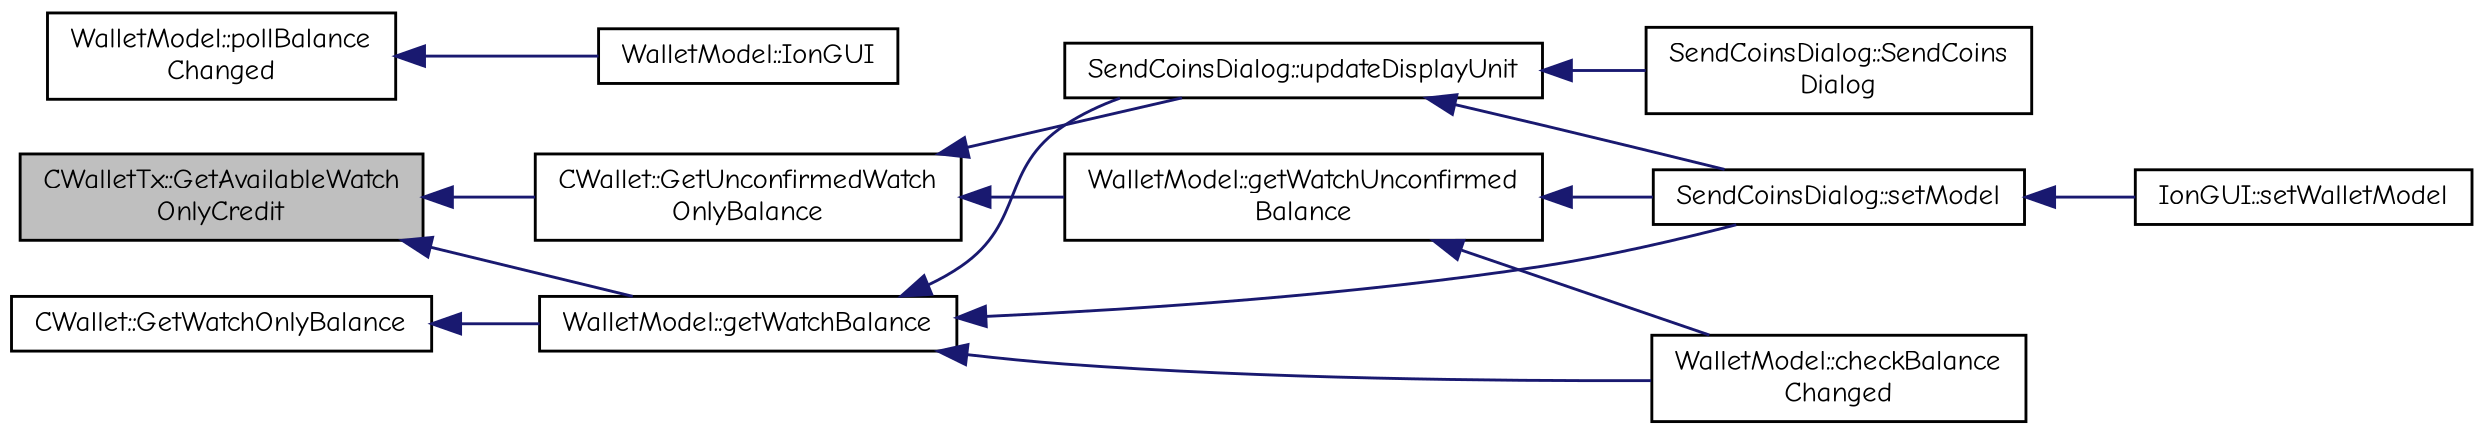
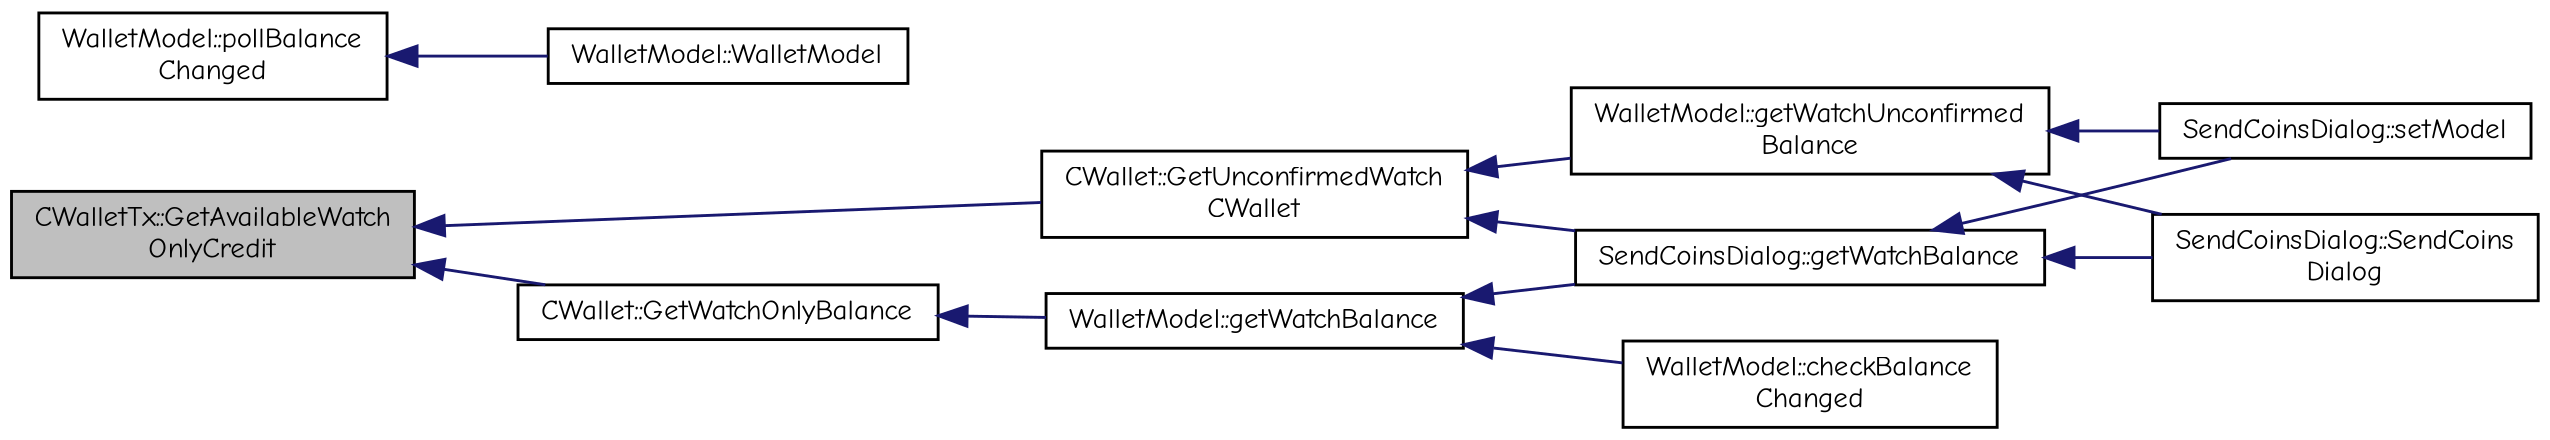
node "WalletModel::IonGUI": label "WalletModel::IonGUI" -> "WalletModel::WalletModel"
node "SendCoinsDialog::updateDisplayUnit": label "SendCoinsDialog::updateDisplayUnit" -> "SendCoinsDialog::getWatchBalance"
node "CWallet::GetUnconfirmedWatch OnlyBalance": label "CWallet::GetUnconfirmedWatch OnlyBalance" -> "CWallet::GetUnconfirmedWatch CWallet"
node "IonGUI::setWalletModel": removed
edge "WalletModel::getWatchBalance" -> "CWalletTx::GetAvailableWatch OnlyCredit": now "CWallet::GetWatchOnlyBalance" -> "CWalletTx::GetAvailableWatch OnlyCredit"
edge "SendCoinsDialog::setModel" -> "WalletModel::getWatchBalance": removed
edge "WalletModel::checkBalance Changed" -> "WalletModel::getWatchUnconfirmed Balance": now "SendCoinsDialog::SendCoins Dialog" -> "WalletModel::getWatchUnconfirmed Balance"
